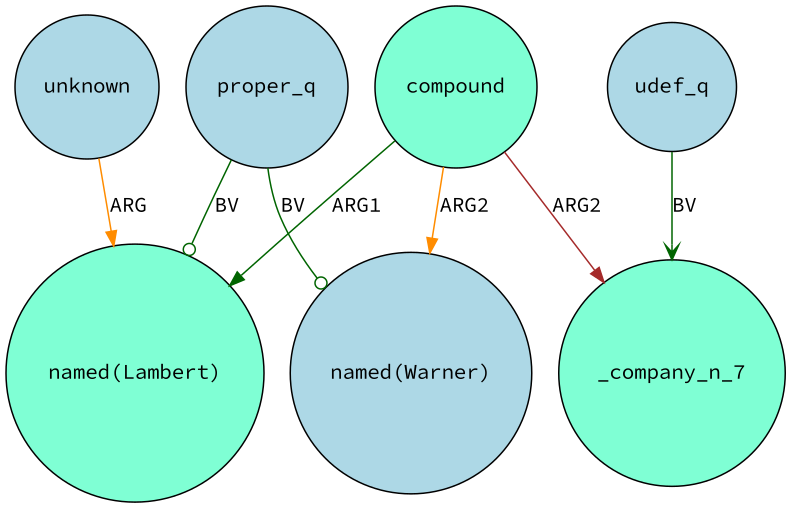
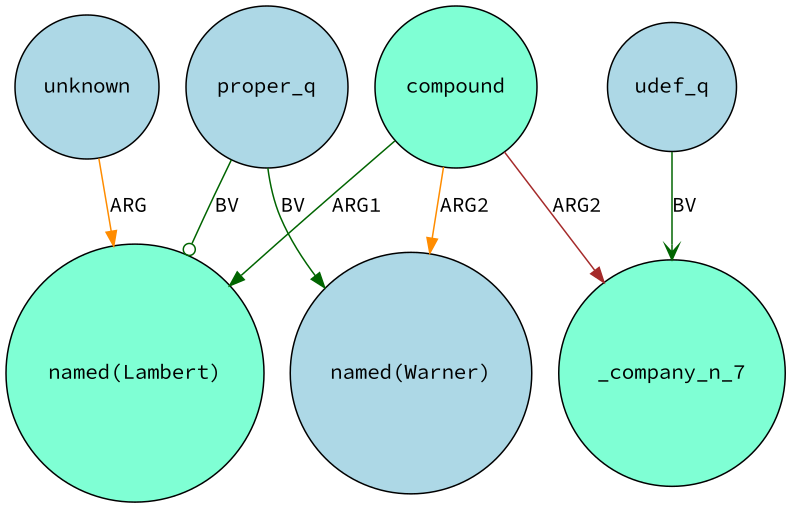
edge "proper_q" -> "named(Warner)": arrowhead odot -> normal
